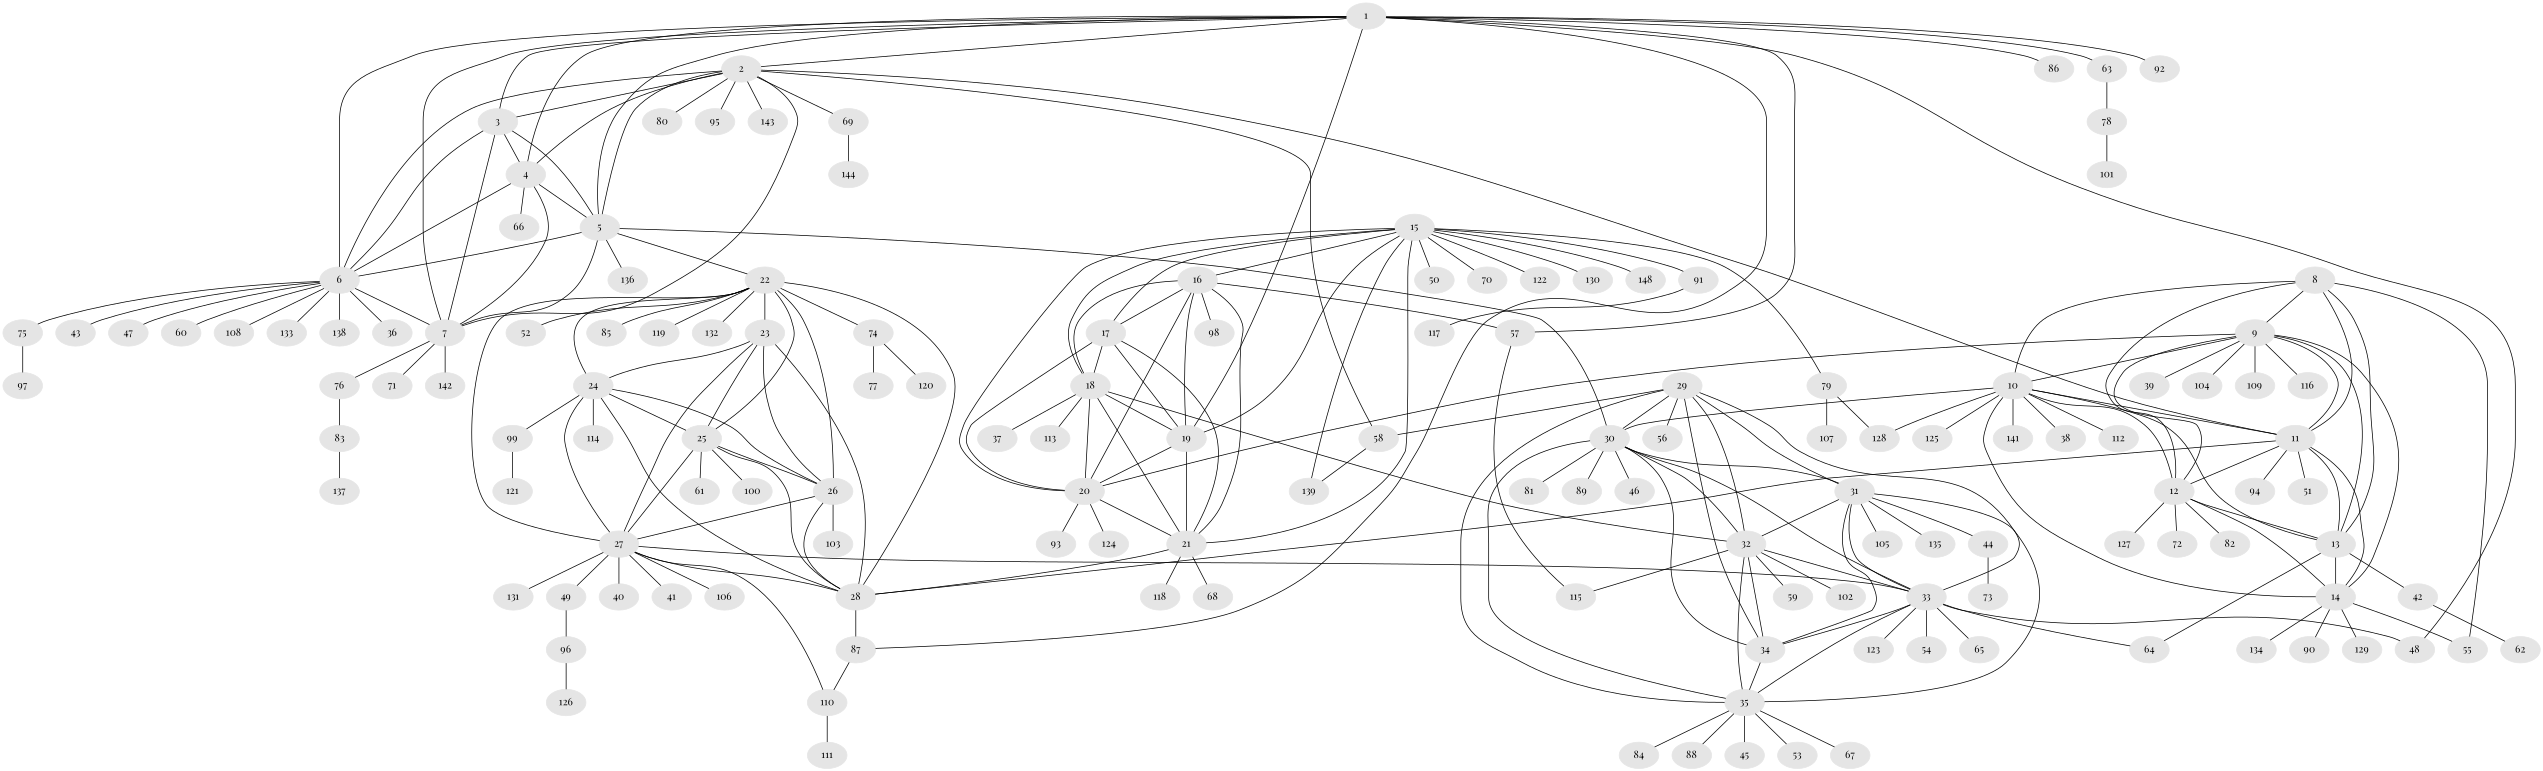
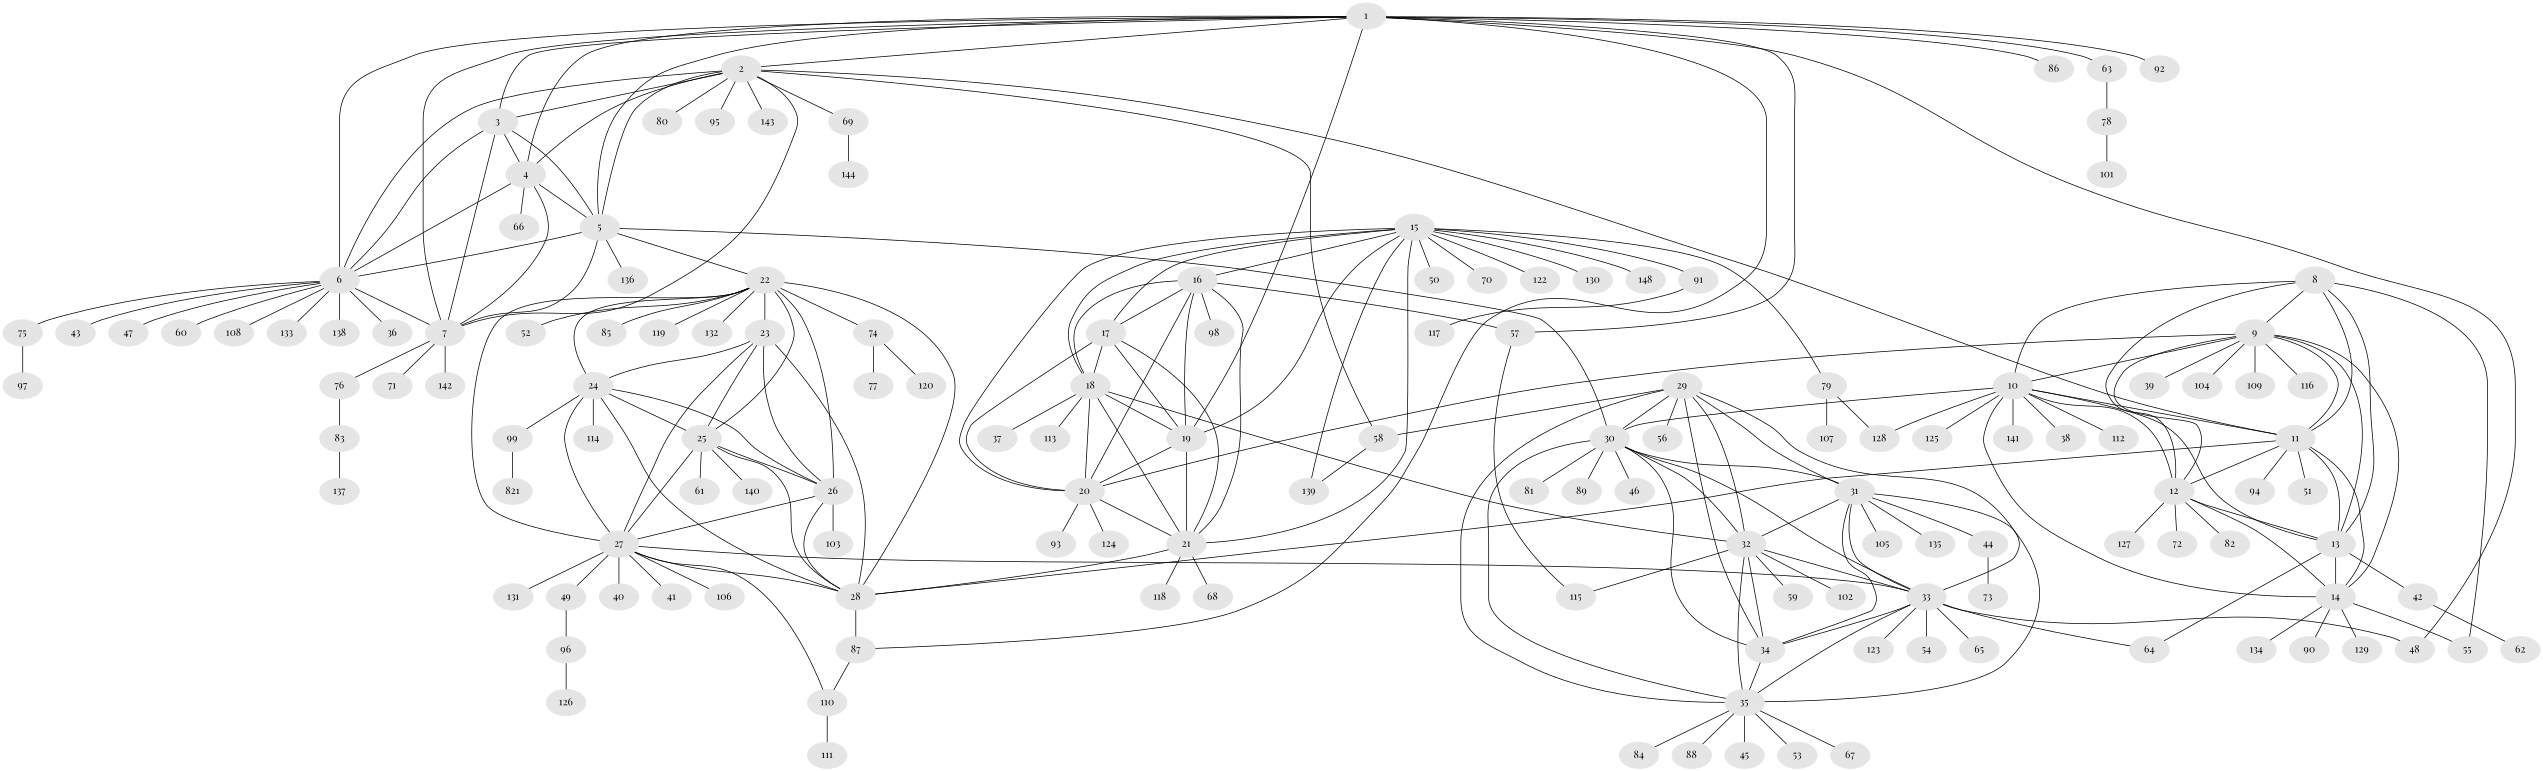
node "121": label "121" -> "821"
node "100": label "100" -> "140"
